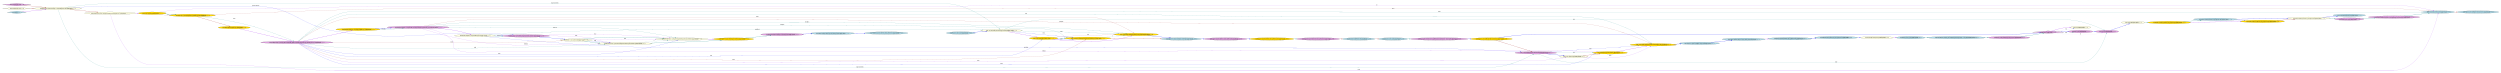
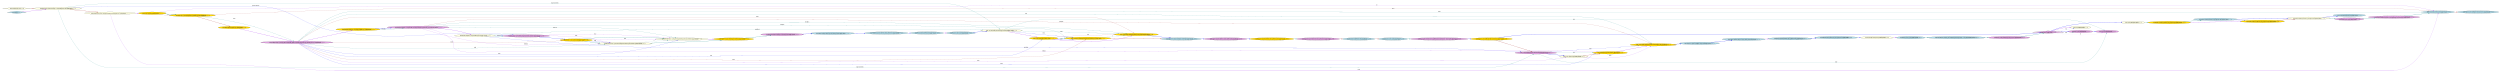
node "testBasicOperationsCache['0', '1', '0']": removed
edge "cache.clear(entity)@@@49@@@['1', '1', '1']" -> "cache.cleanCache()@@@51@@@['1', '1', '1']": now "randomBoolean()@@@44@@@['1', '1', '1']" -> "cache.cleanCache()@@@51@@@['1', '1', '1']"
node "assertFalse(loader.loadedFromCache)@@@19@@@['1', '1', '1']": added
node "Loader loader = new Loader(reader,0)@@@13@@@['1', '1', '1']": fillcolor lightyellow -> gold
